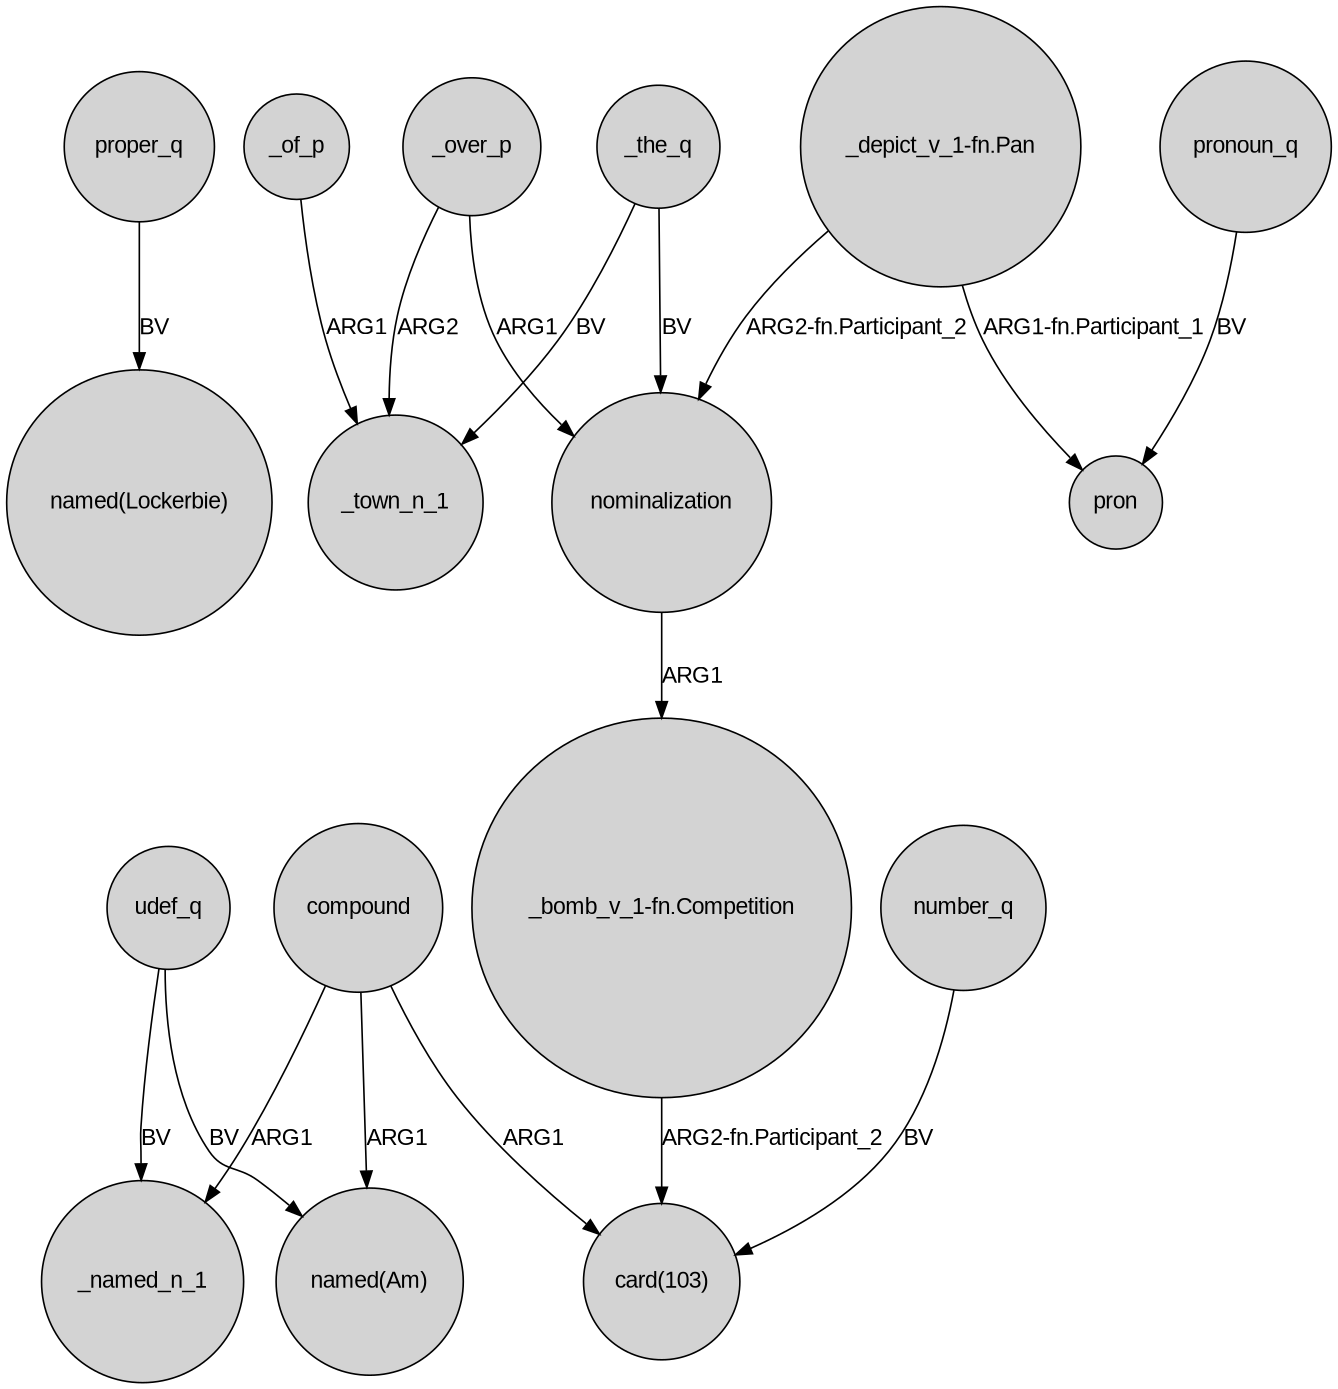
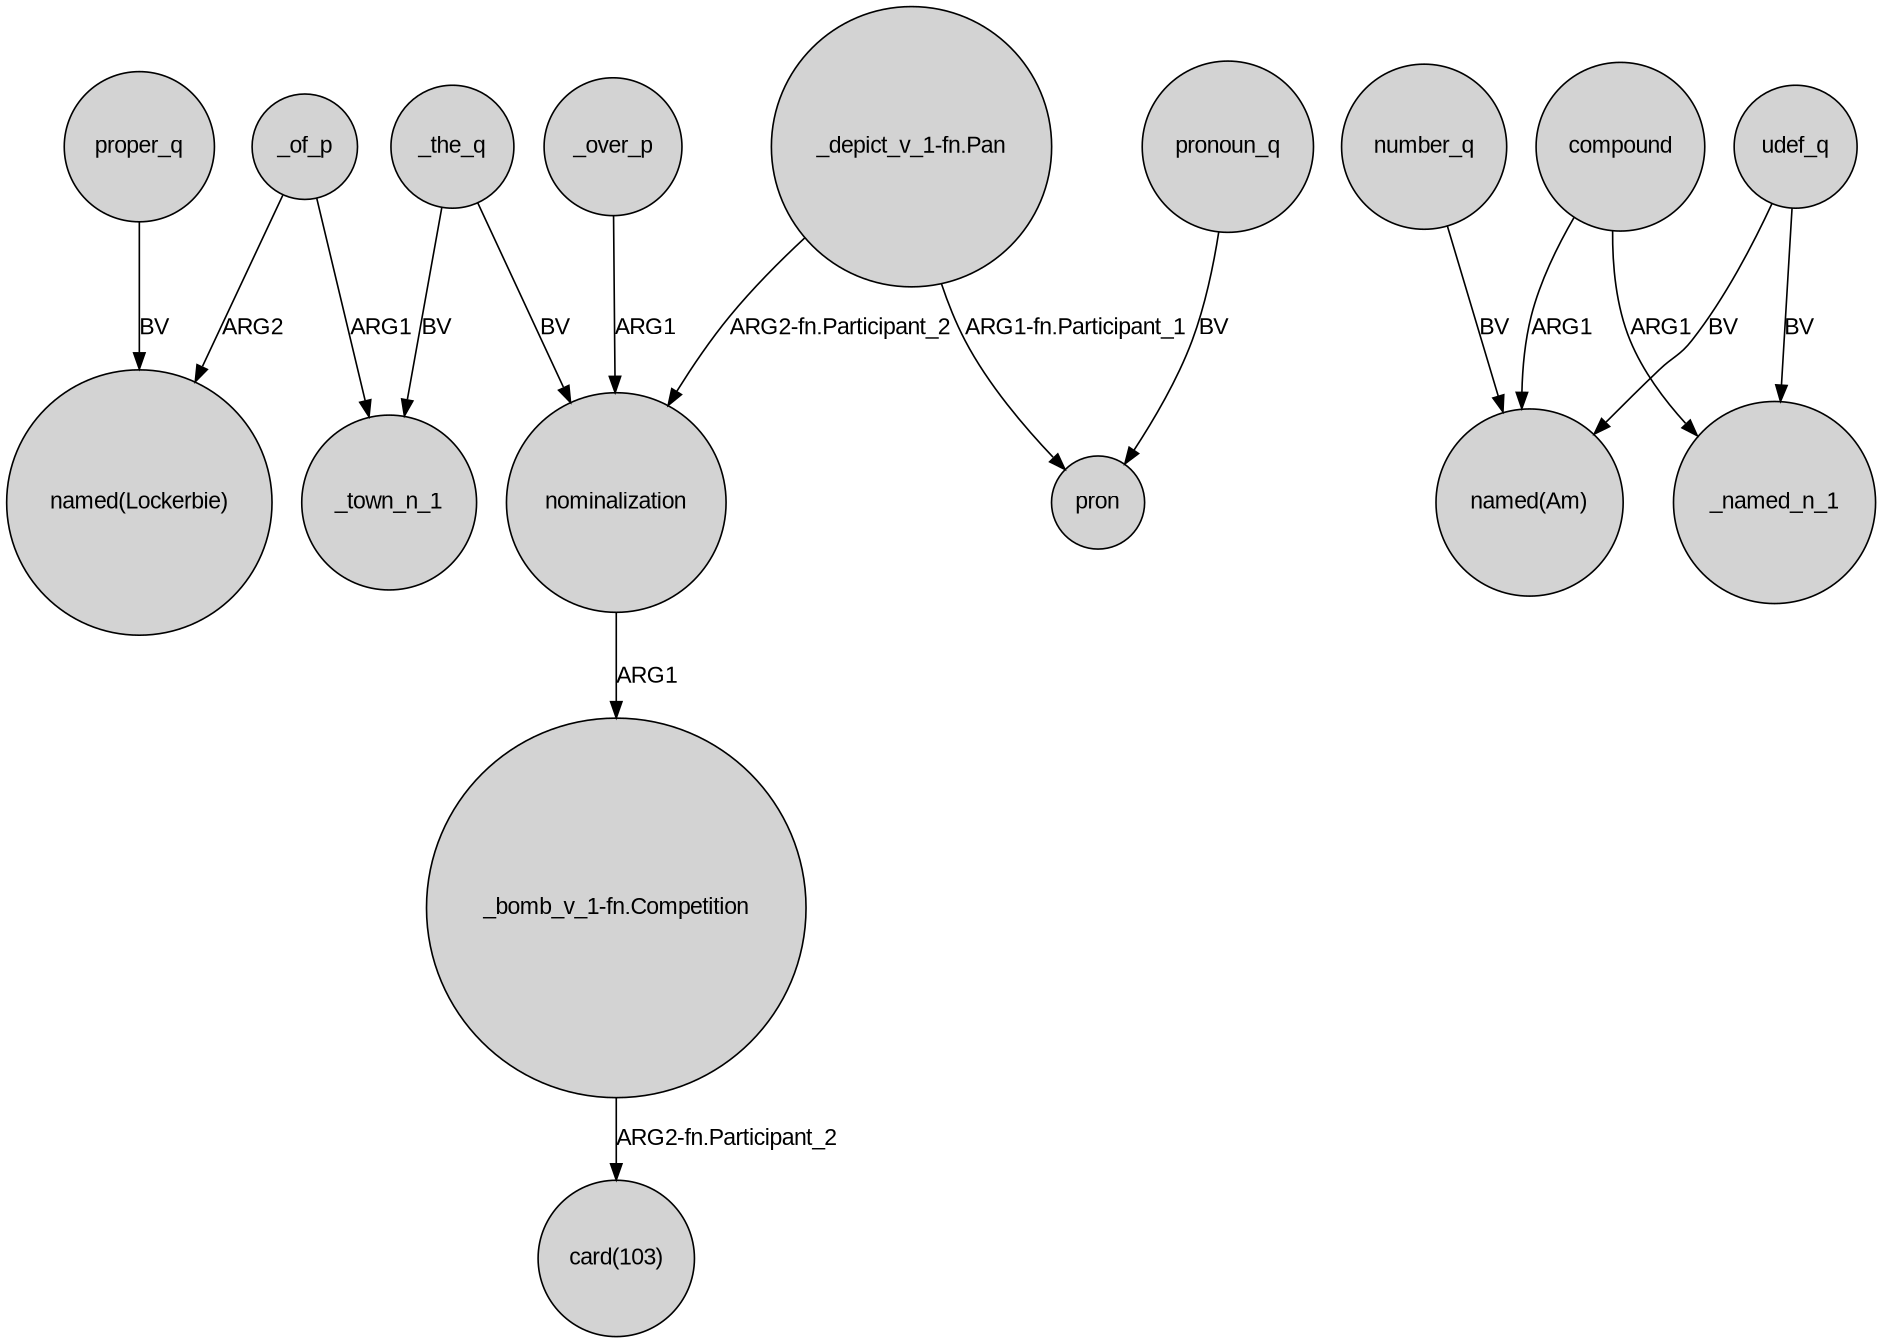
edge "_of_p" -> "named(Lockerbie)": added, label "ARG2"
edge "_over_p" -> "_town_n_1": removed, label "ARG2"
edge "compound" -> "card(103)": removed, label "ARG1"
edge "number_q" -> "card(103)": now "number_q" -> "named(Am)"
